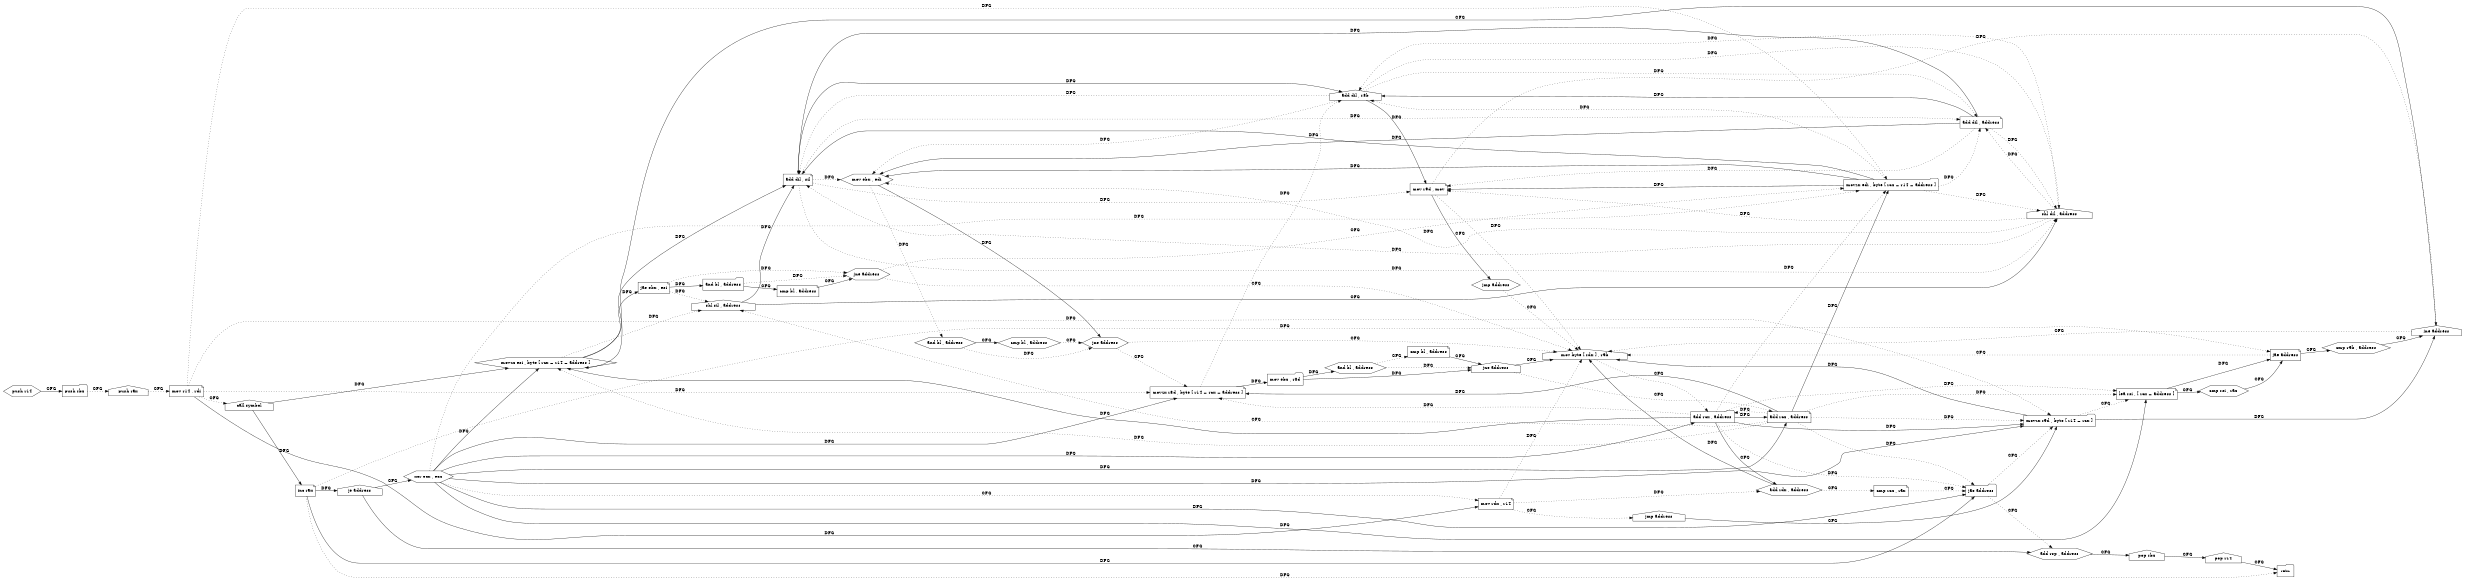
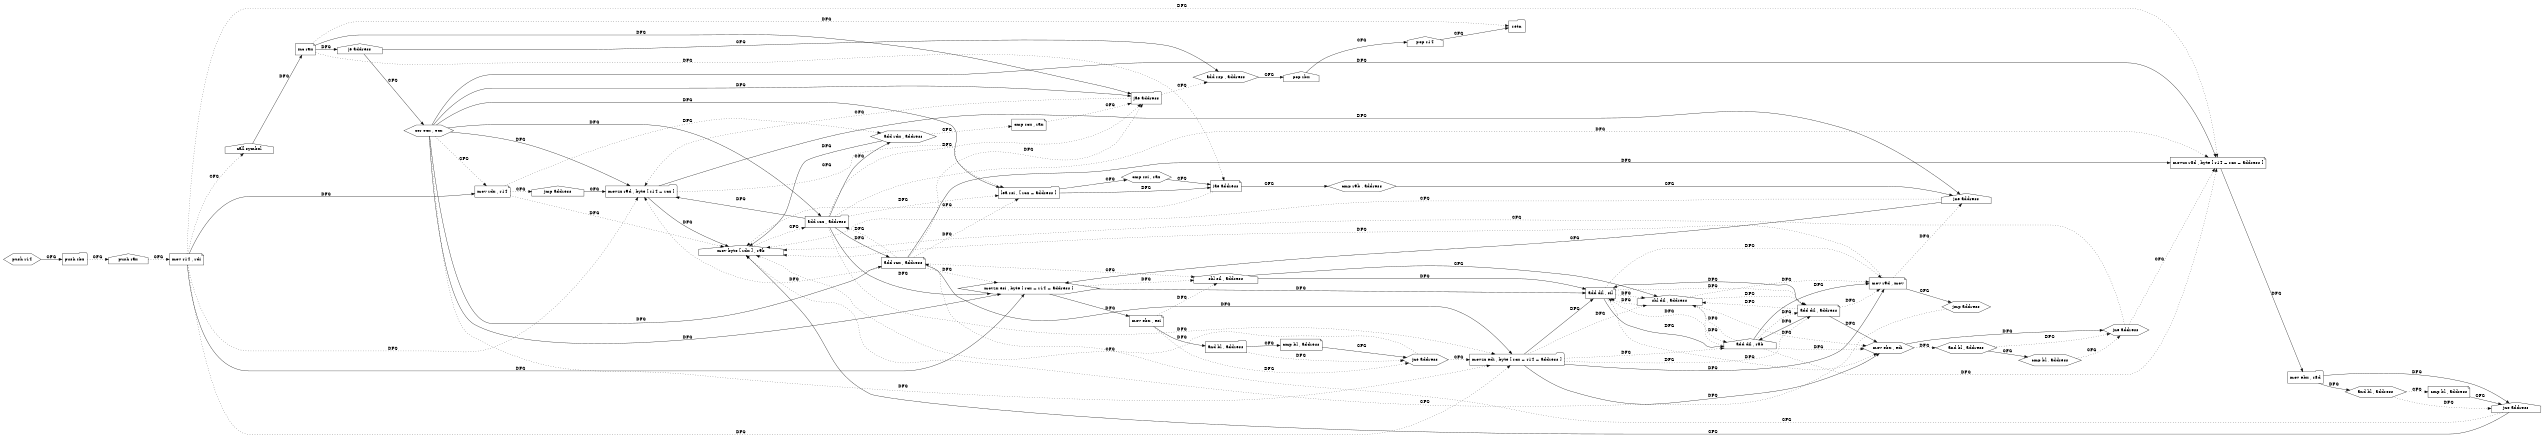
edge "movzx r8d , byte [ r14 + rcx + address ]" -> "add dil , r8b": reversed
node "jae ebx , esi": label "jae ebx , esi" -> "mov ebx , esi"
edge "call symbol" -> "movzx esi , byte [ rcx + r14 + address ]": now "mov r14 , rdi" -> "movzx esi , byte [ rcx + r14 + address ]"
node "lea rsi , [ rcx + address ]": shape note -> folder
